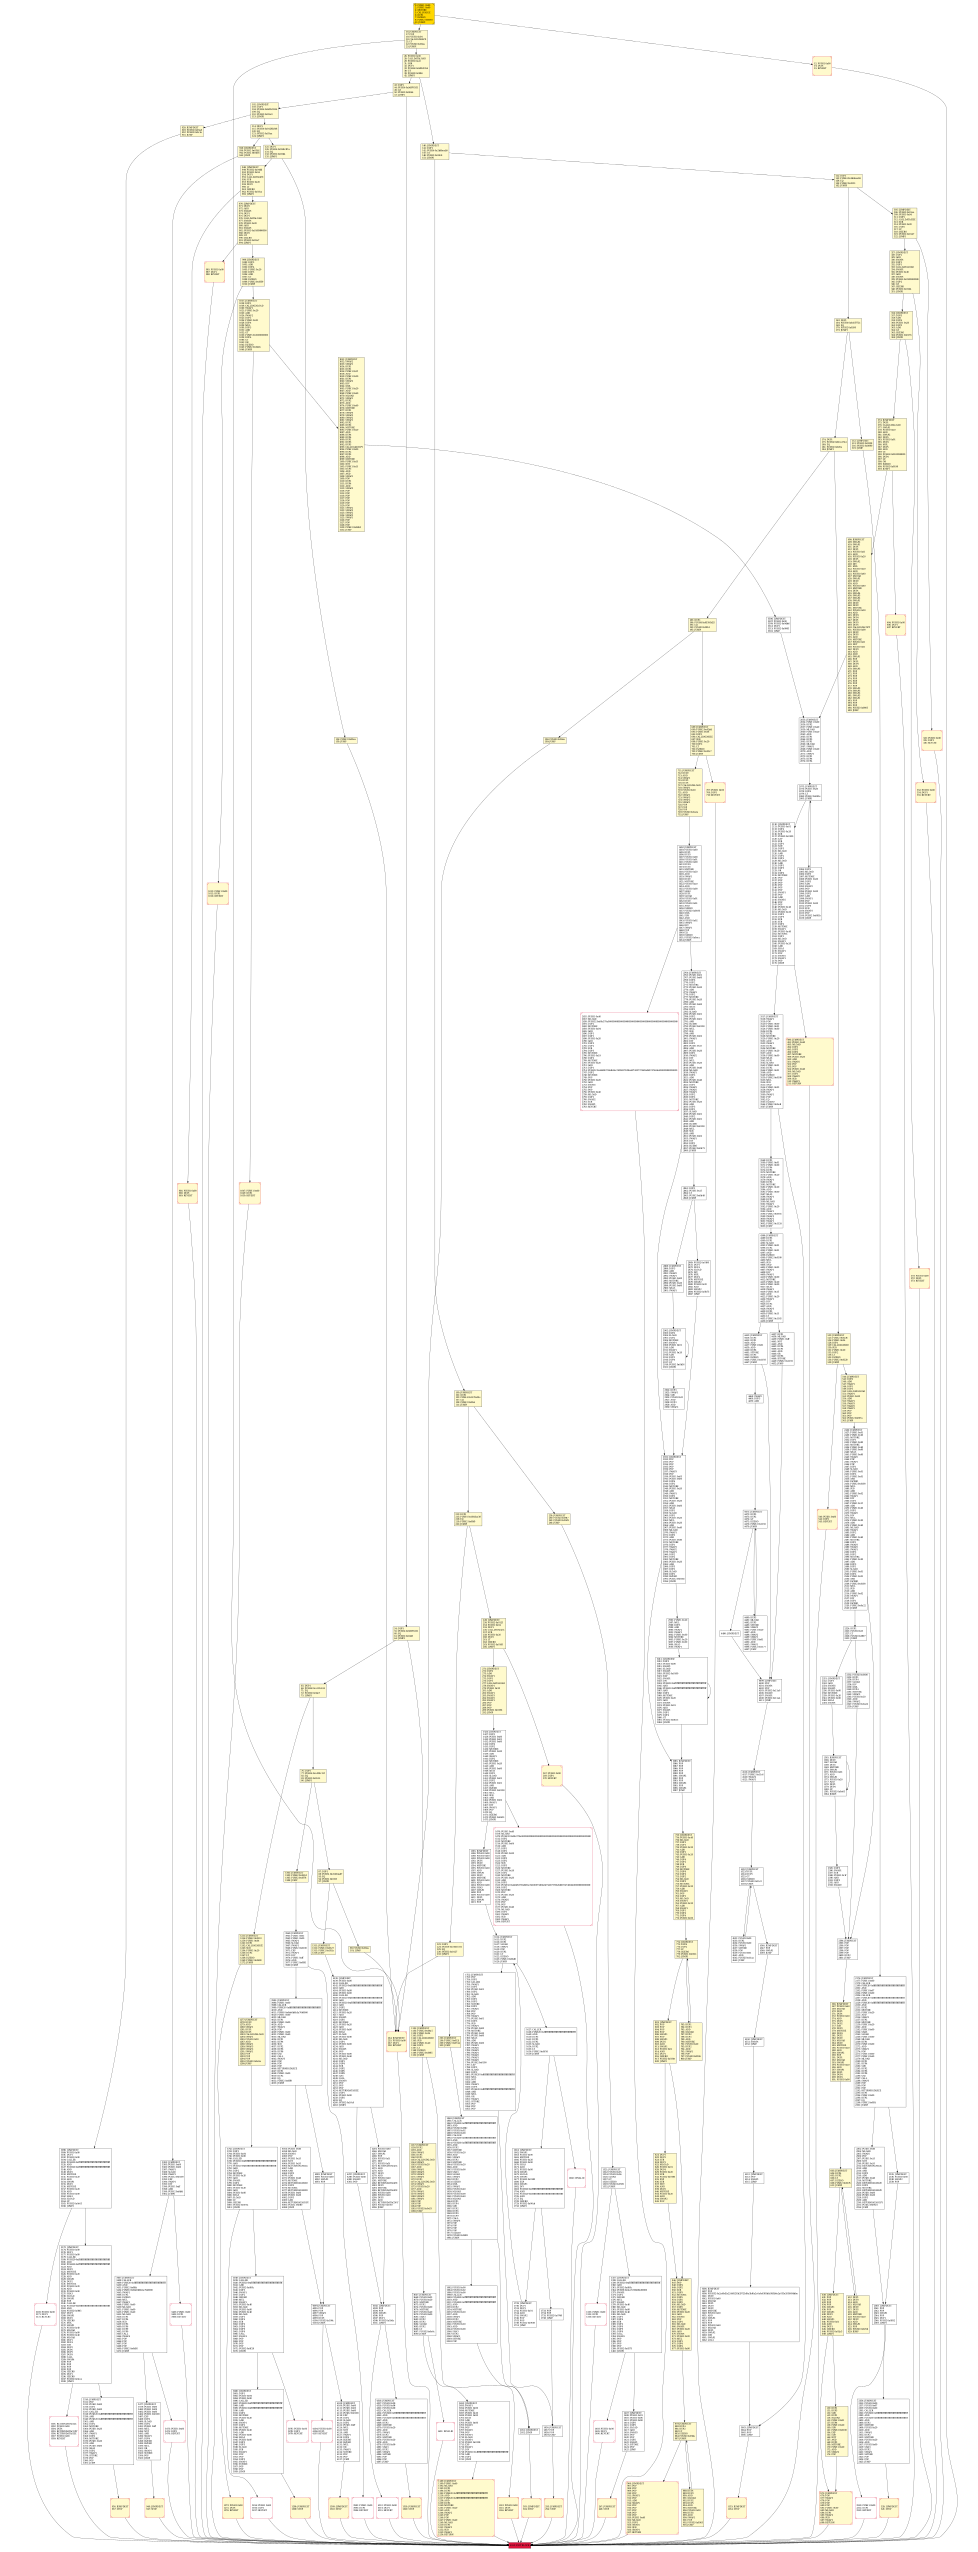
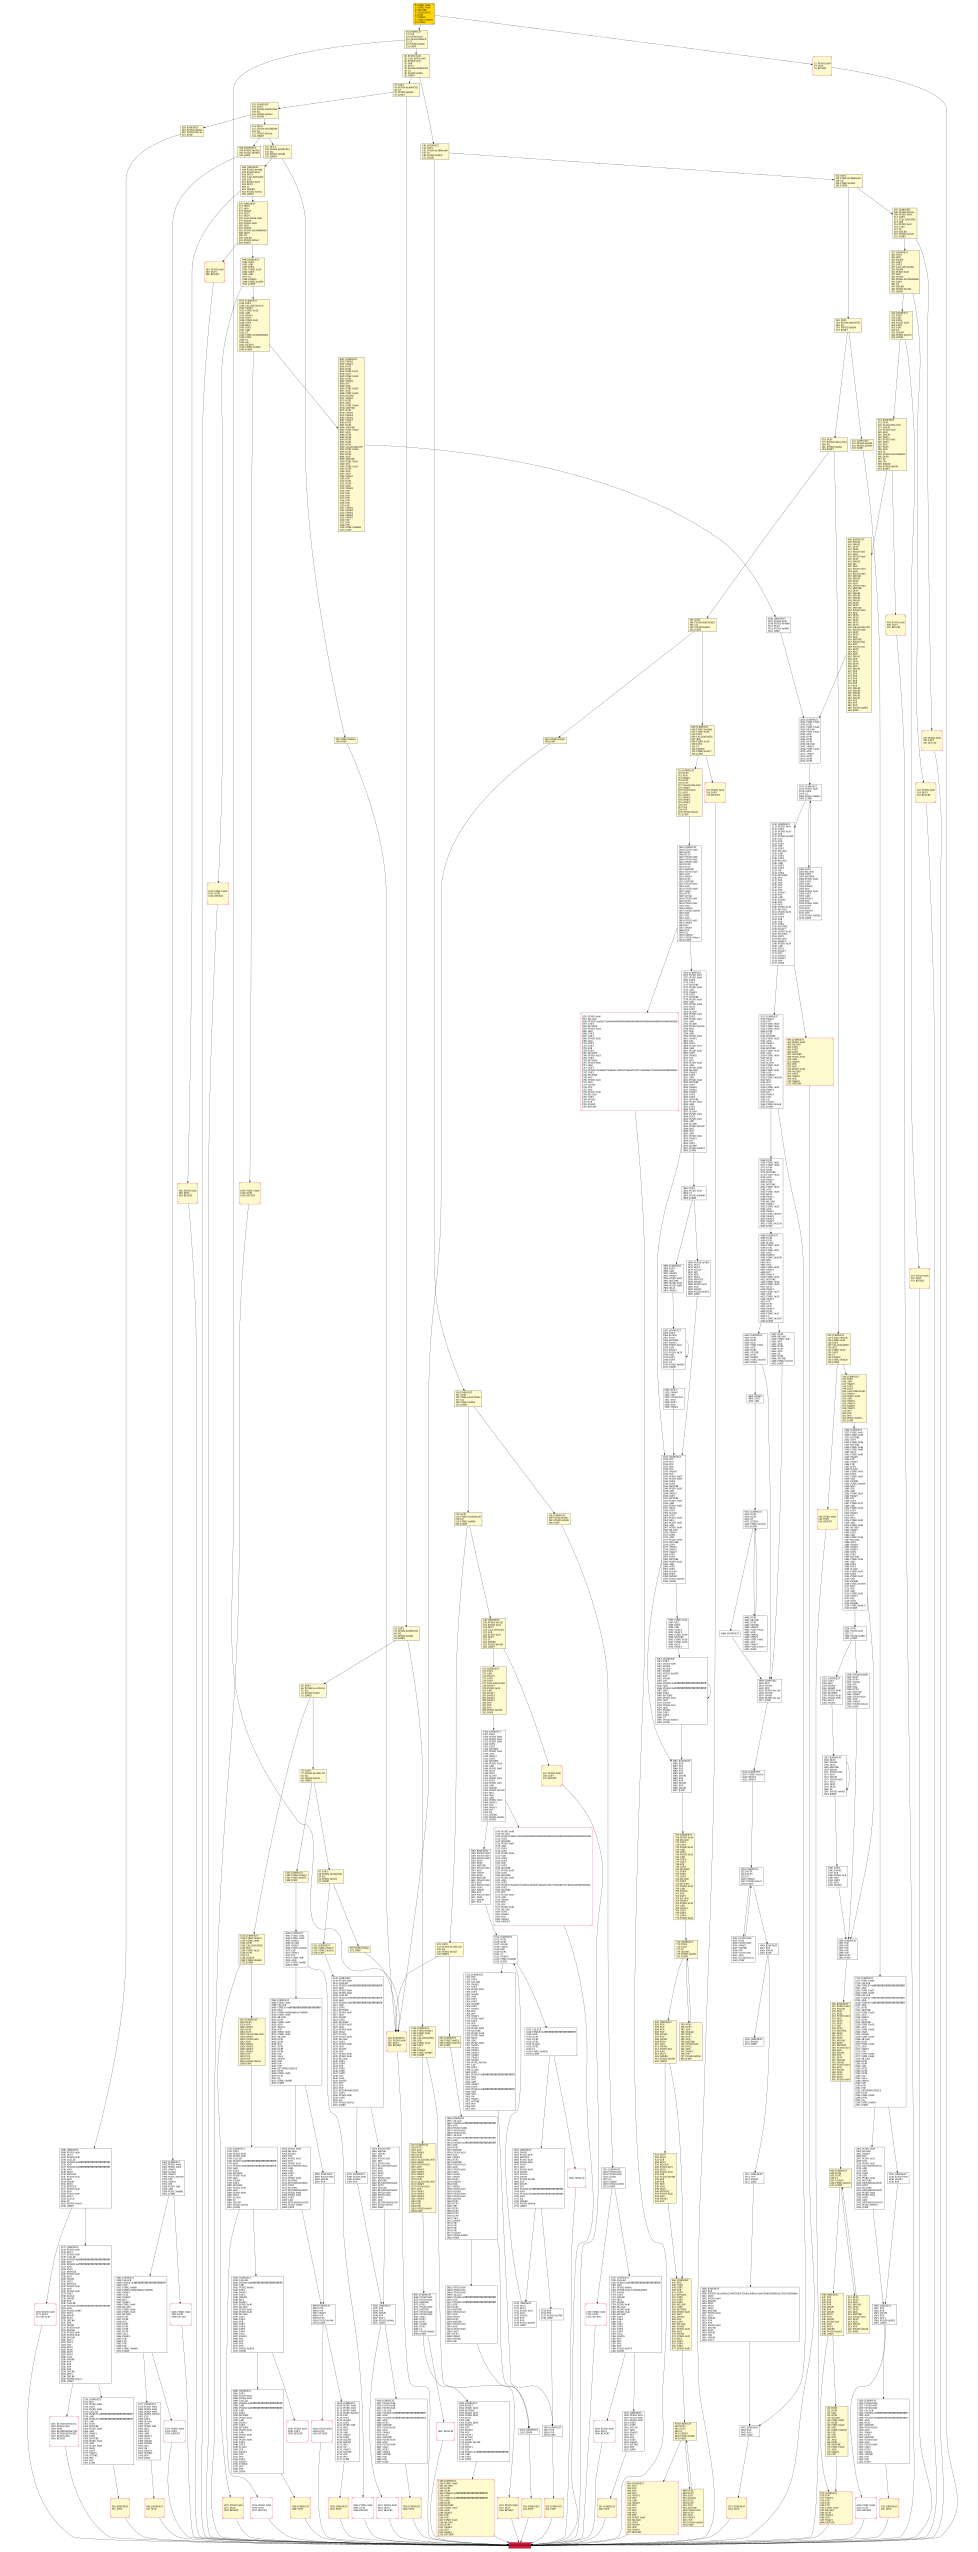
edge "4550: JUMPDEST 4551: SWAP1 4552: JUMP" -> "4512: JUMPDEST 4513: POP 4514: SWAP1 4515: JUMP": now "4546: JUMPDEST 4547: POP 4548: SWAP1 4549: JUMP" -> "4512: JUMPDEST 4513: POP 4514: SWAP1 4515: JUMP"
